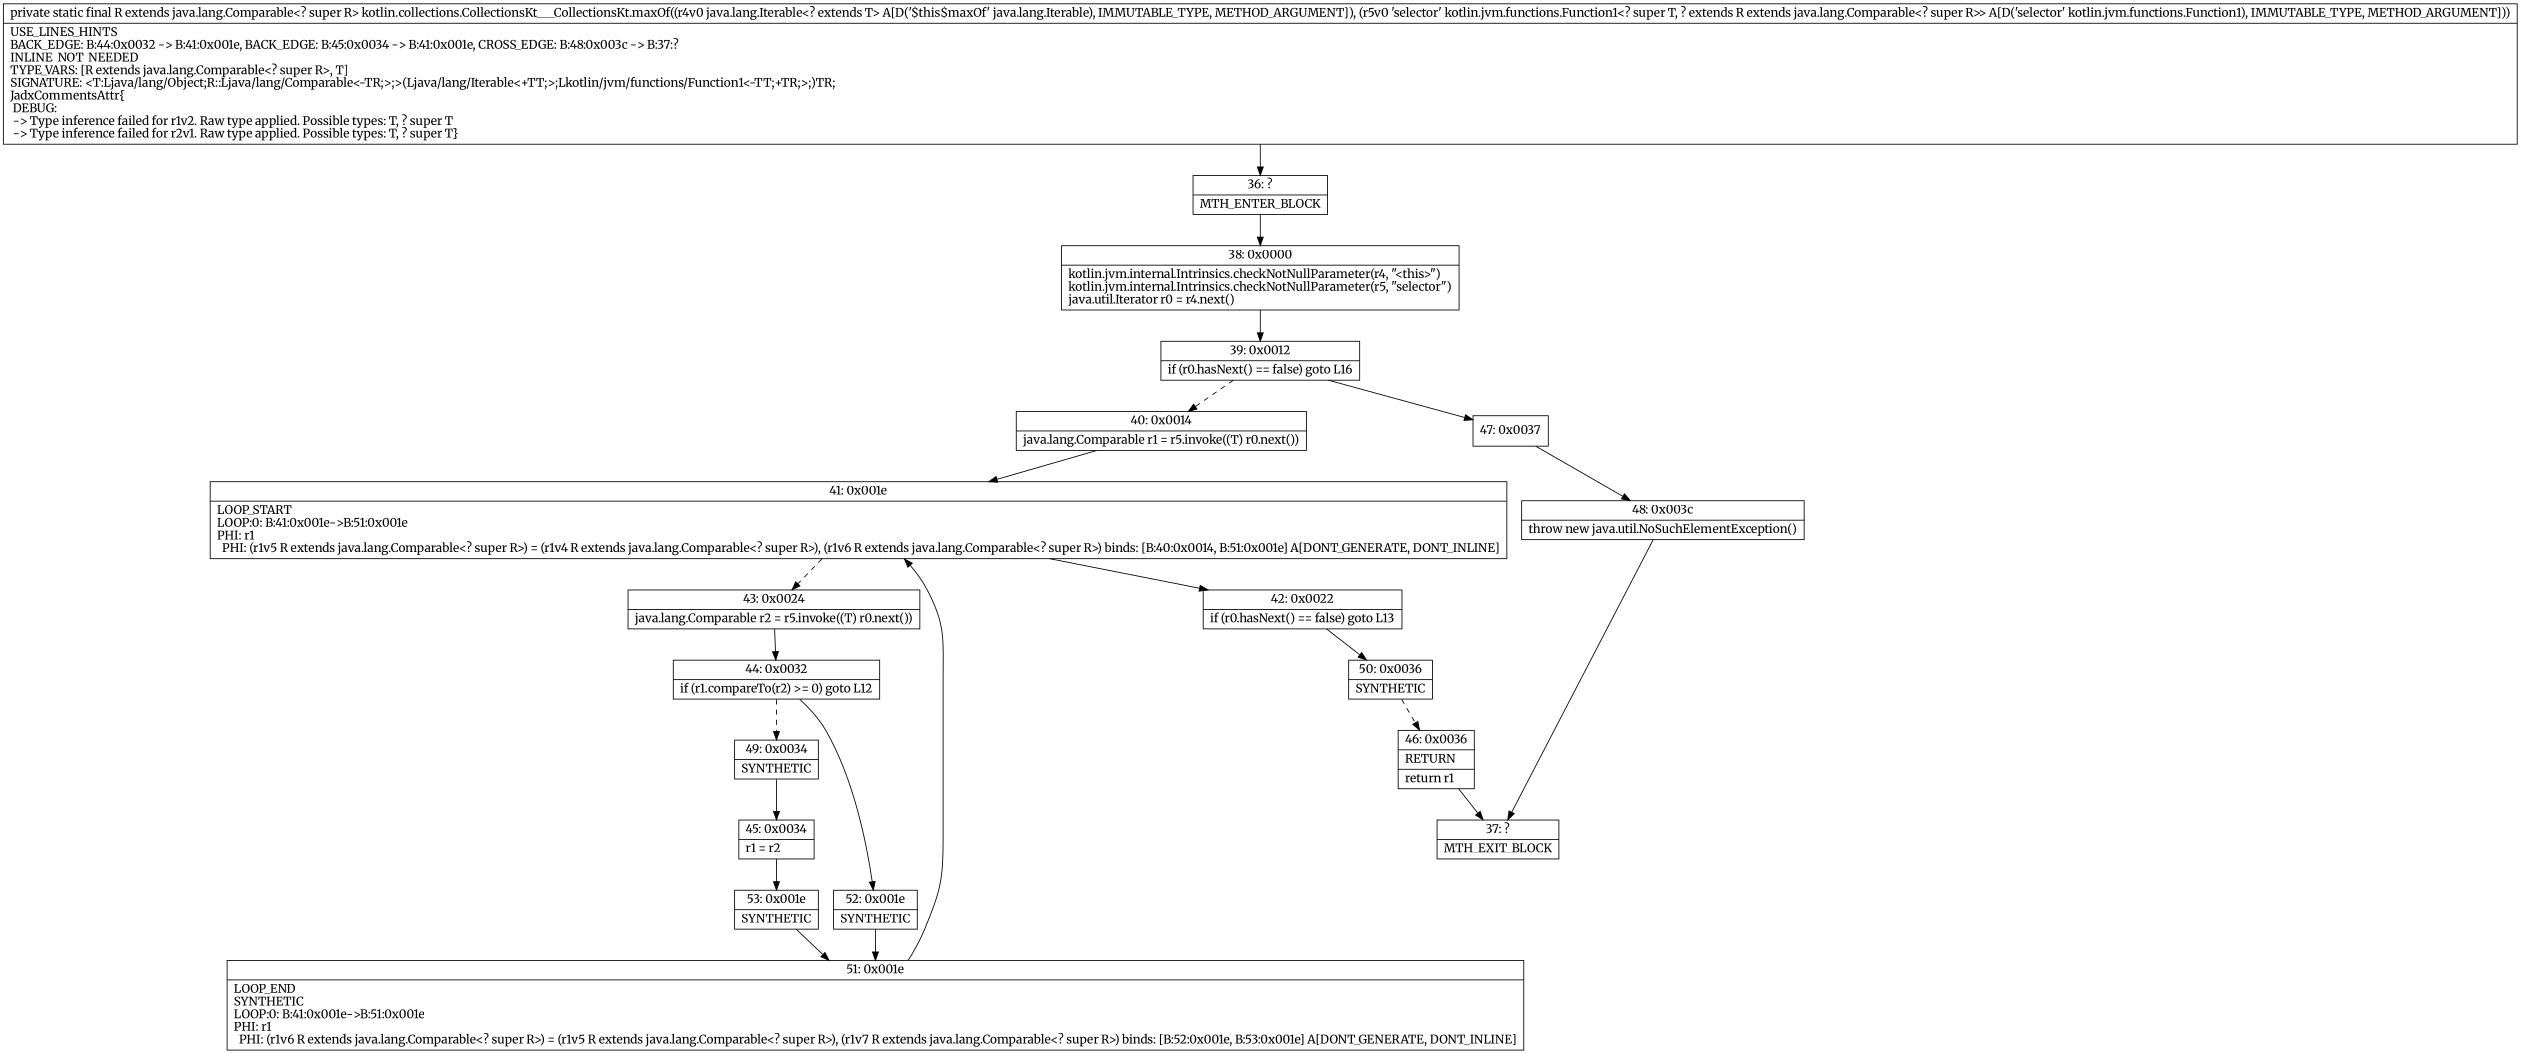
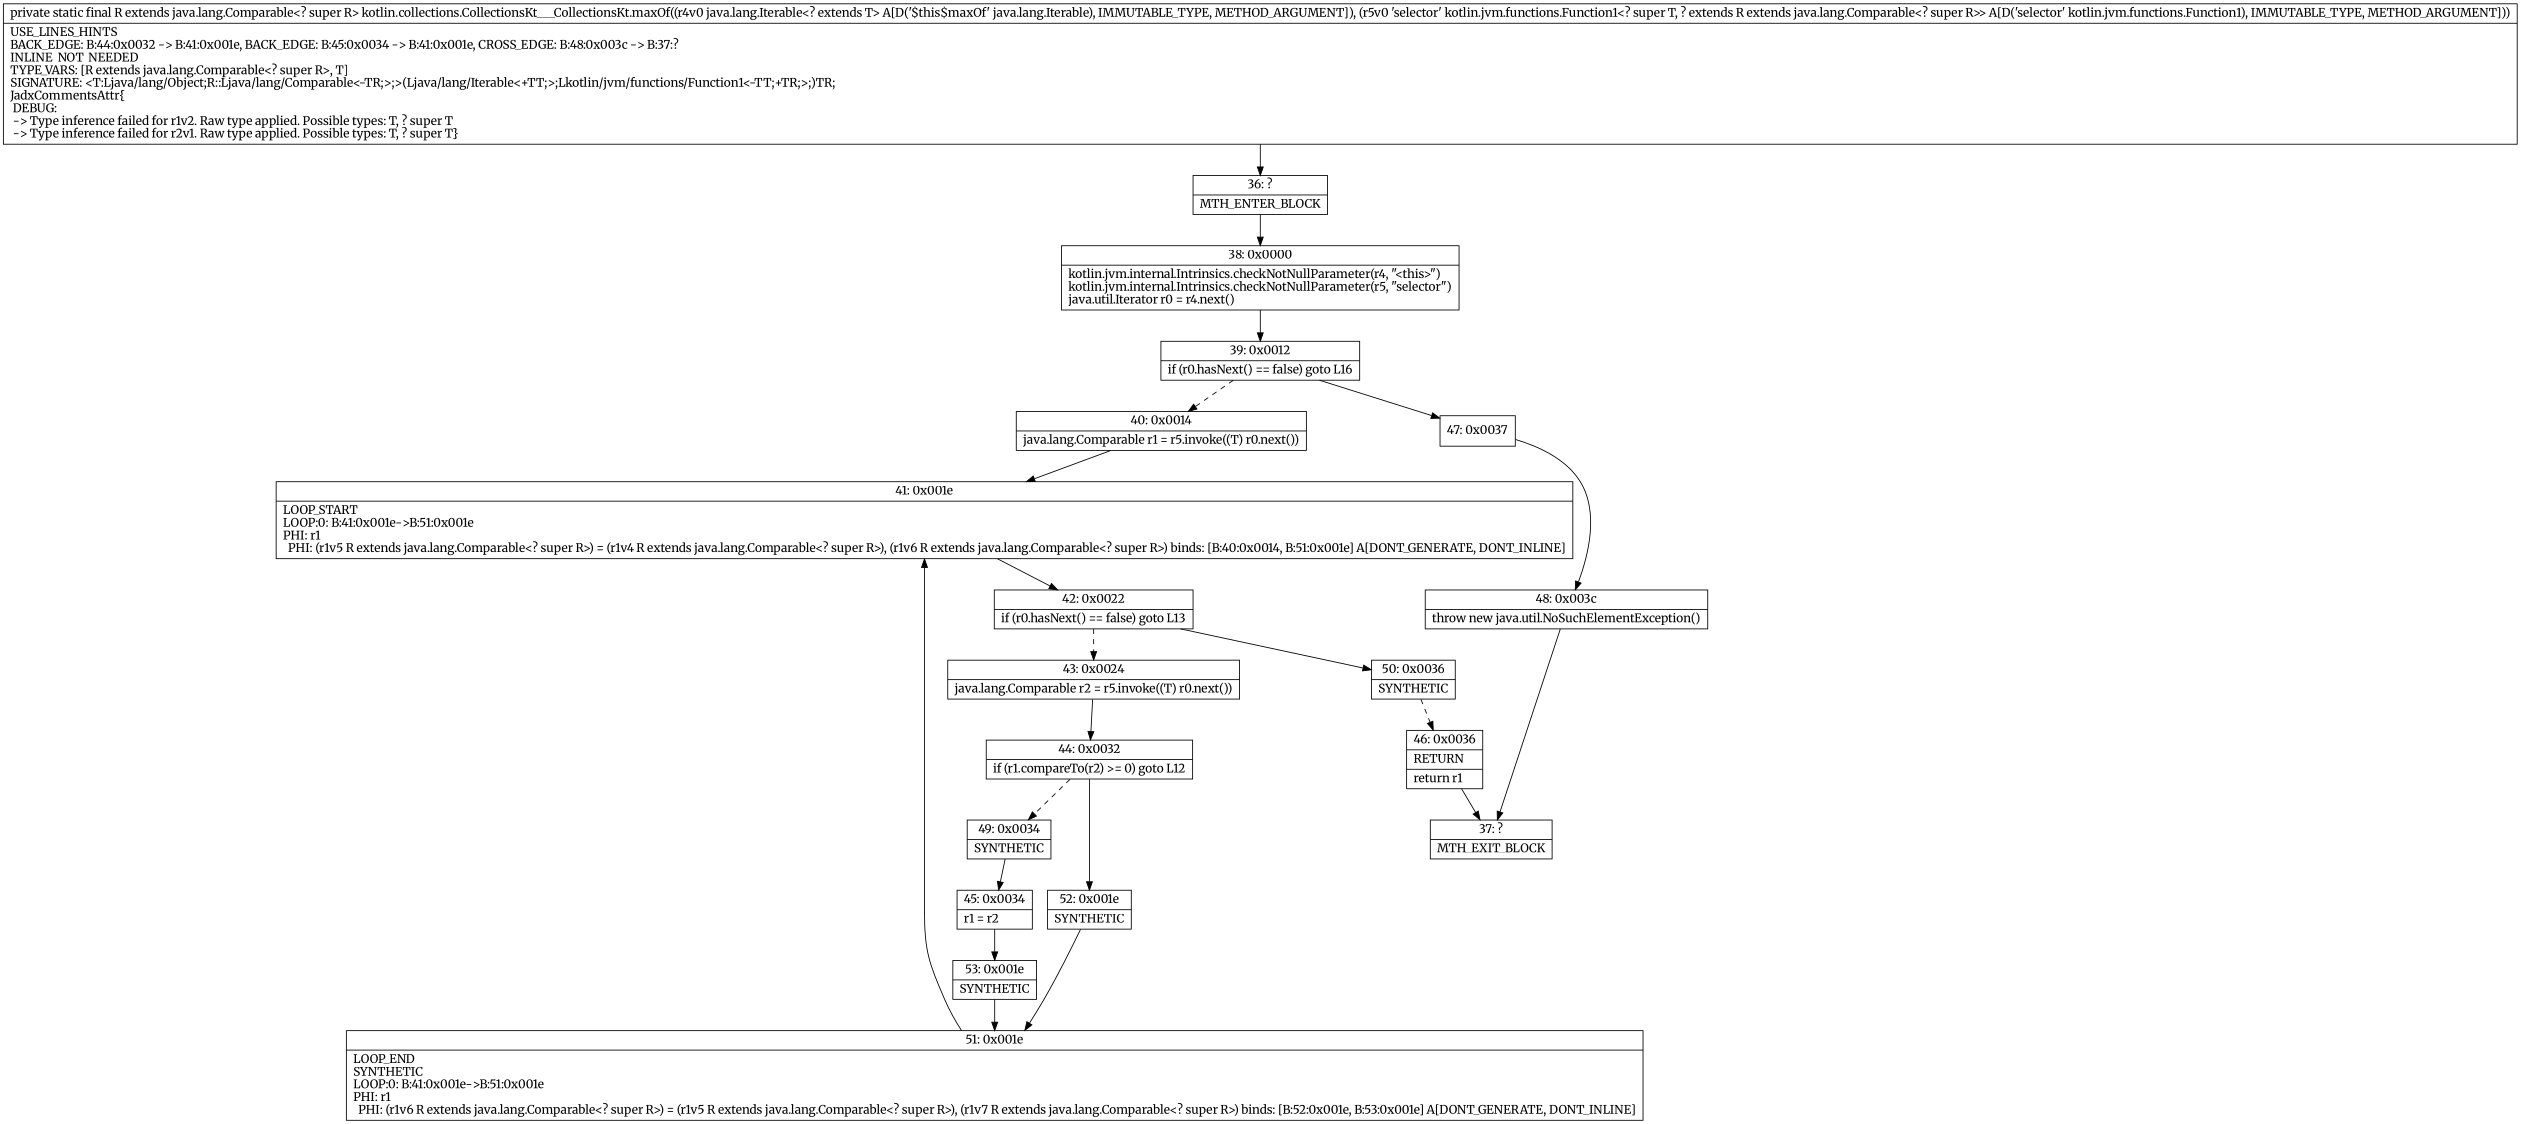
edge "41: 0x001e" -> "43: 0x0024": now "42: 0x0022" -> "43: 0x0024"
